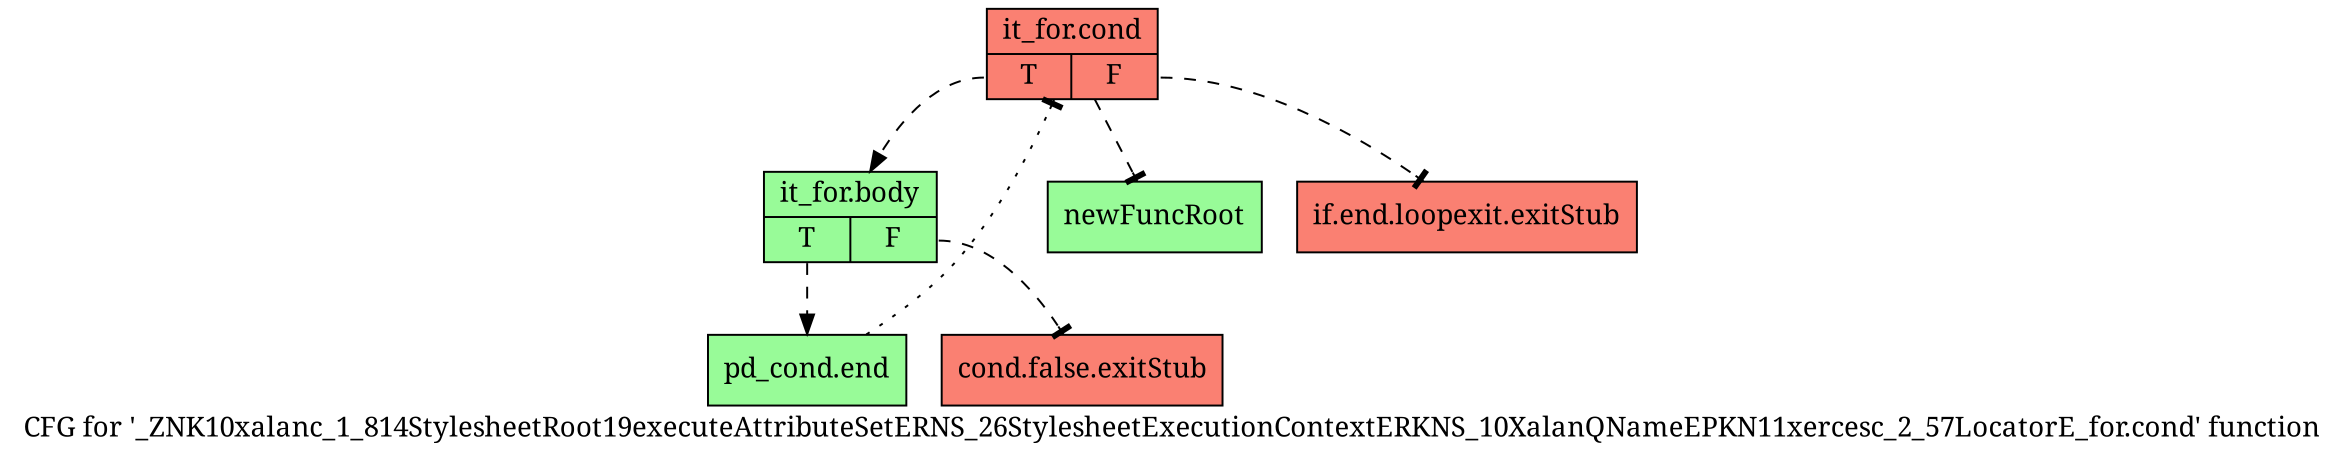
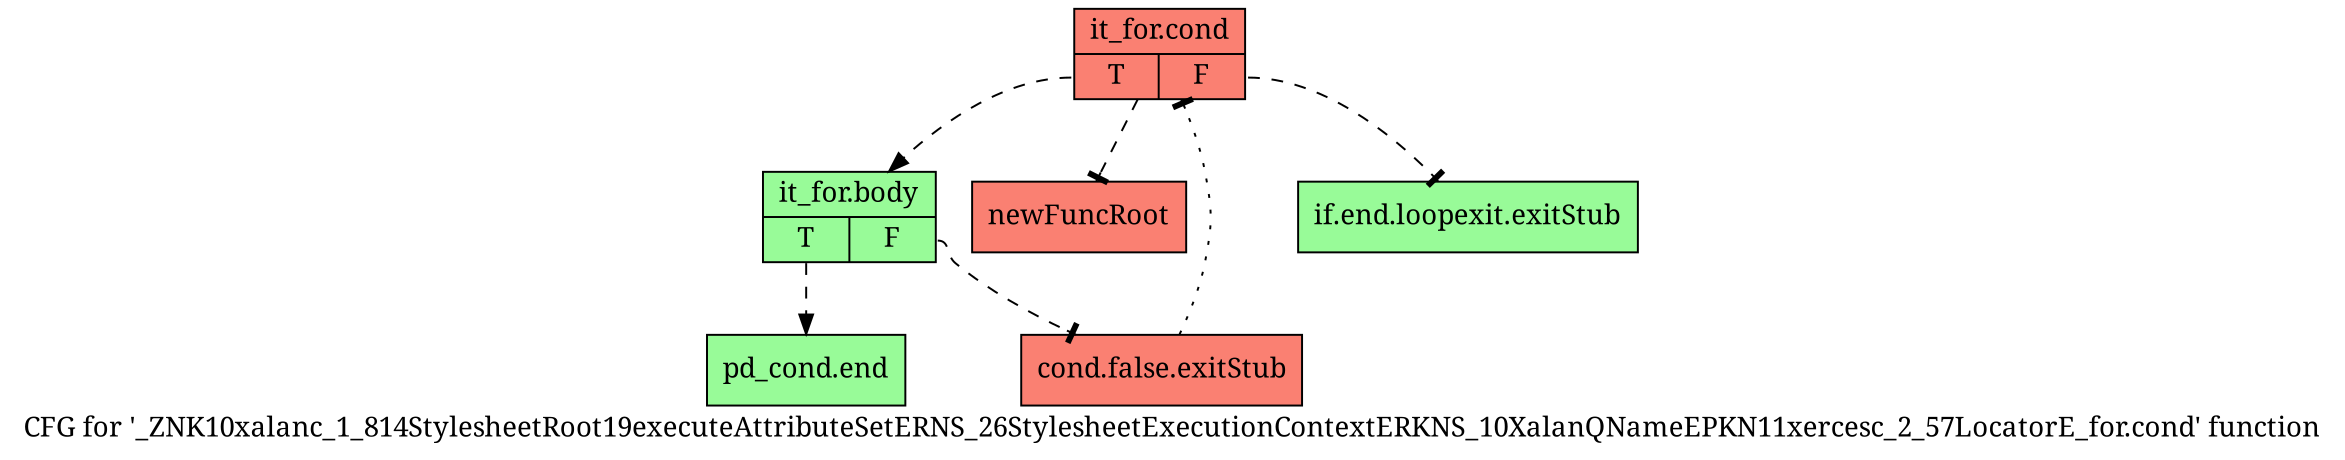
node "newFuncRoot": fillcolor palegreen -> salmon
node "if.end.loopexit.exitStub": fillcolor salmon -> palegreen
edge "pd_cond.end" -> "it_for.cond": now "cond.false.exitStub" -> "it_for.cond"
